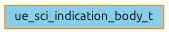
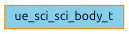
node "ue_sci_indication_body_t": label "ue_sci_indication_body_t" -> "ue_sci_sci_body_t"
